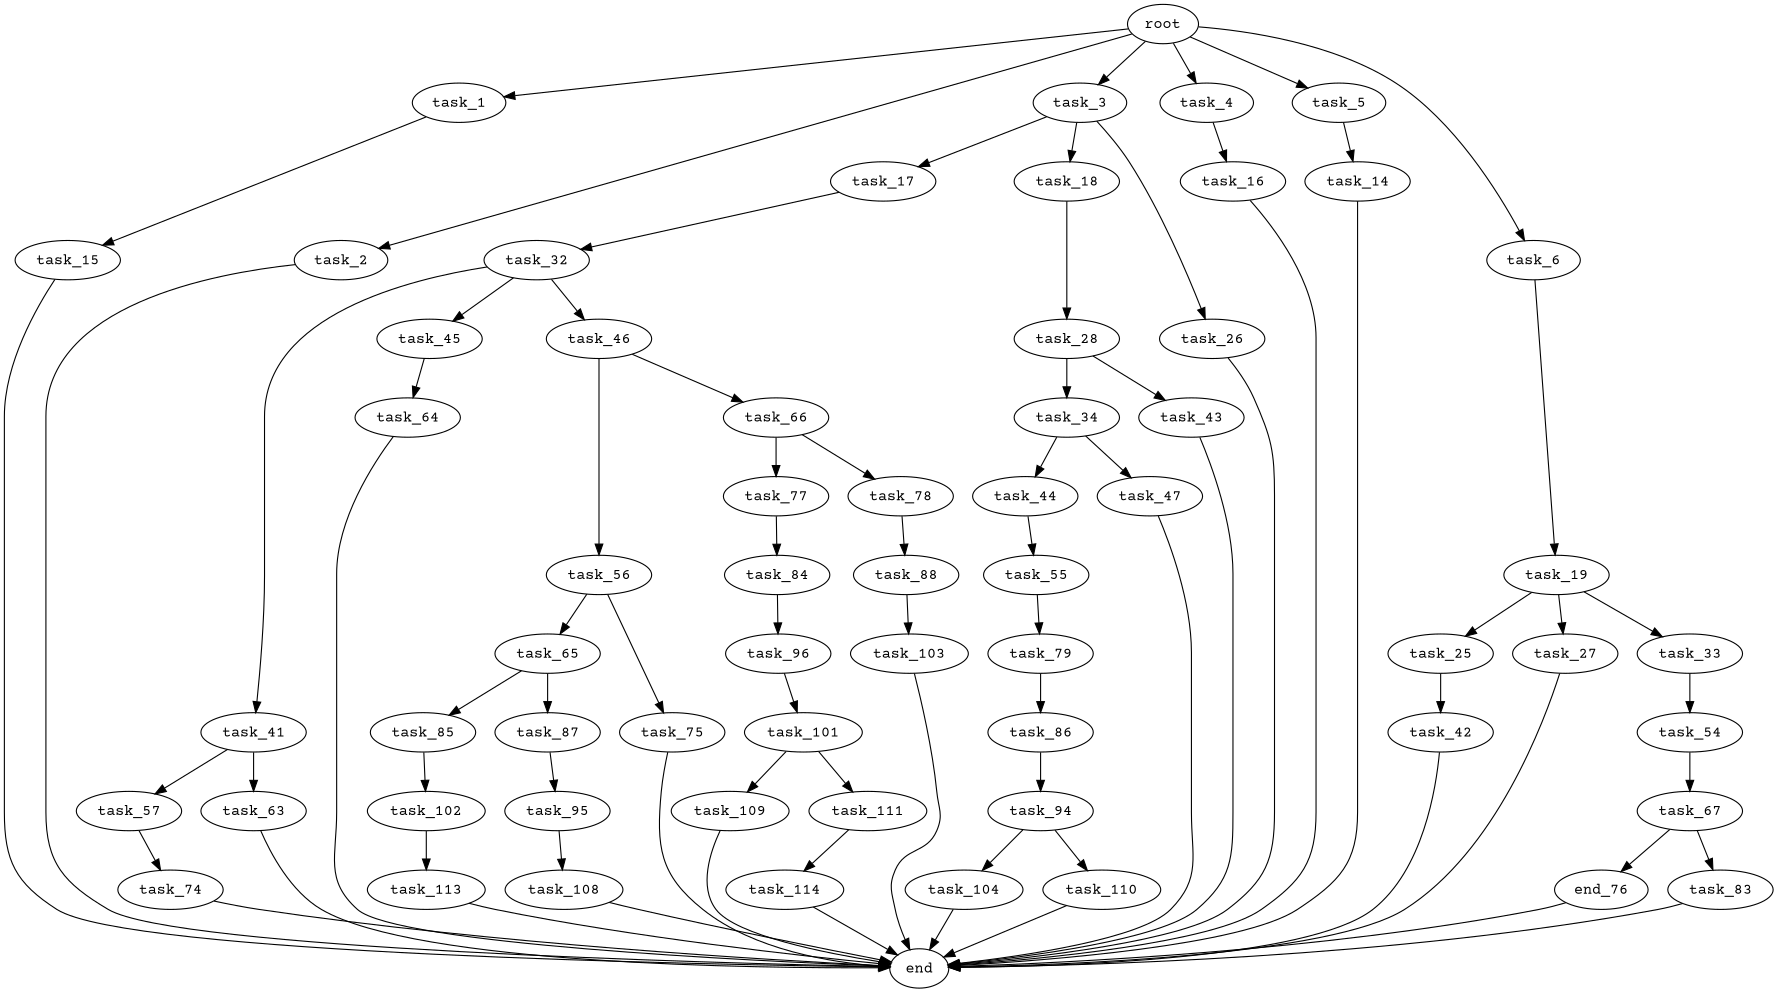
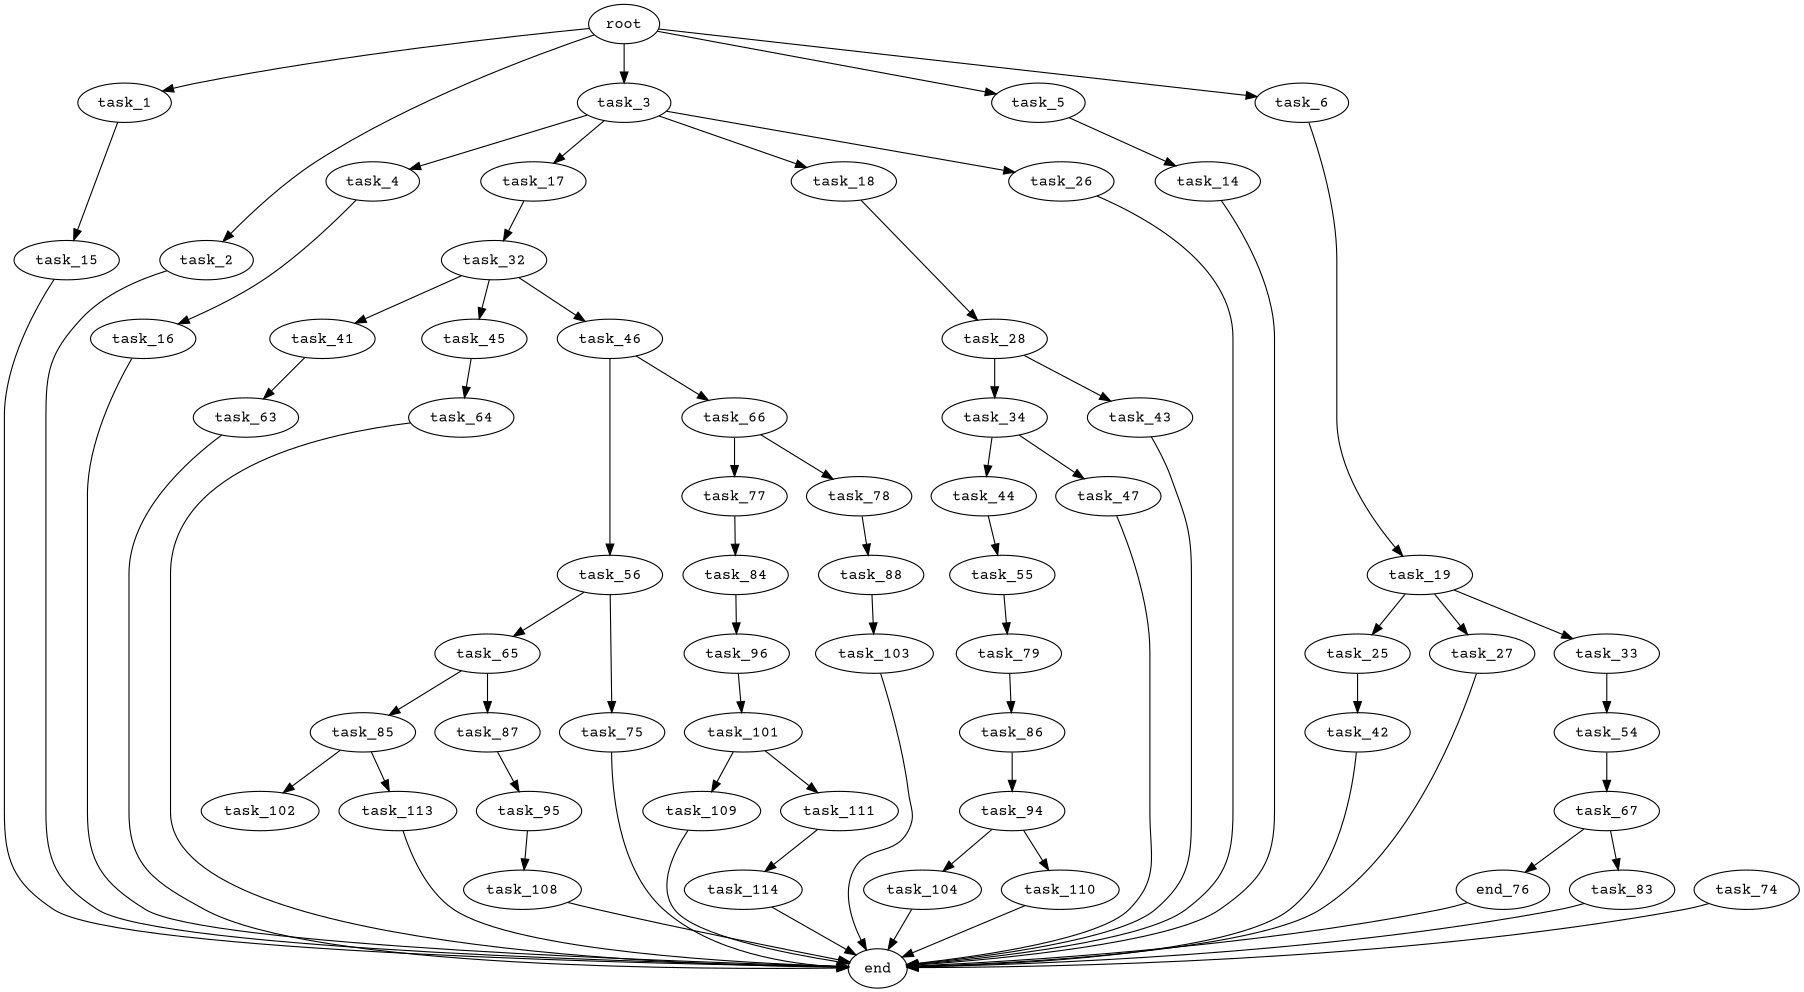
edge "root" -> "task_4": now "task_3" -> "task_4"
node "task_57": removed
edge "task_102" -> "task_113": now "task_85" -> "task_113"
